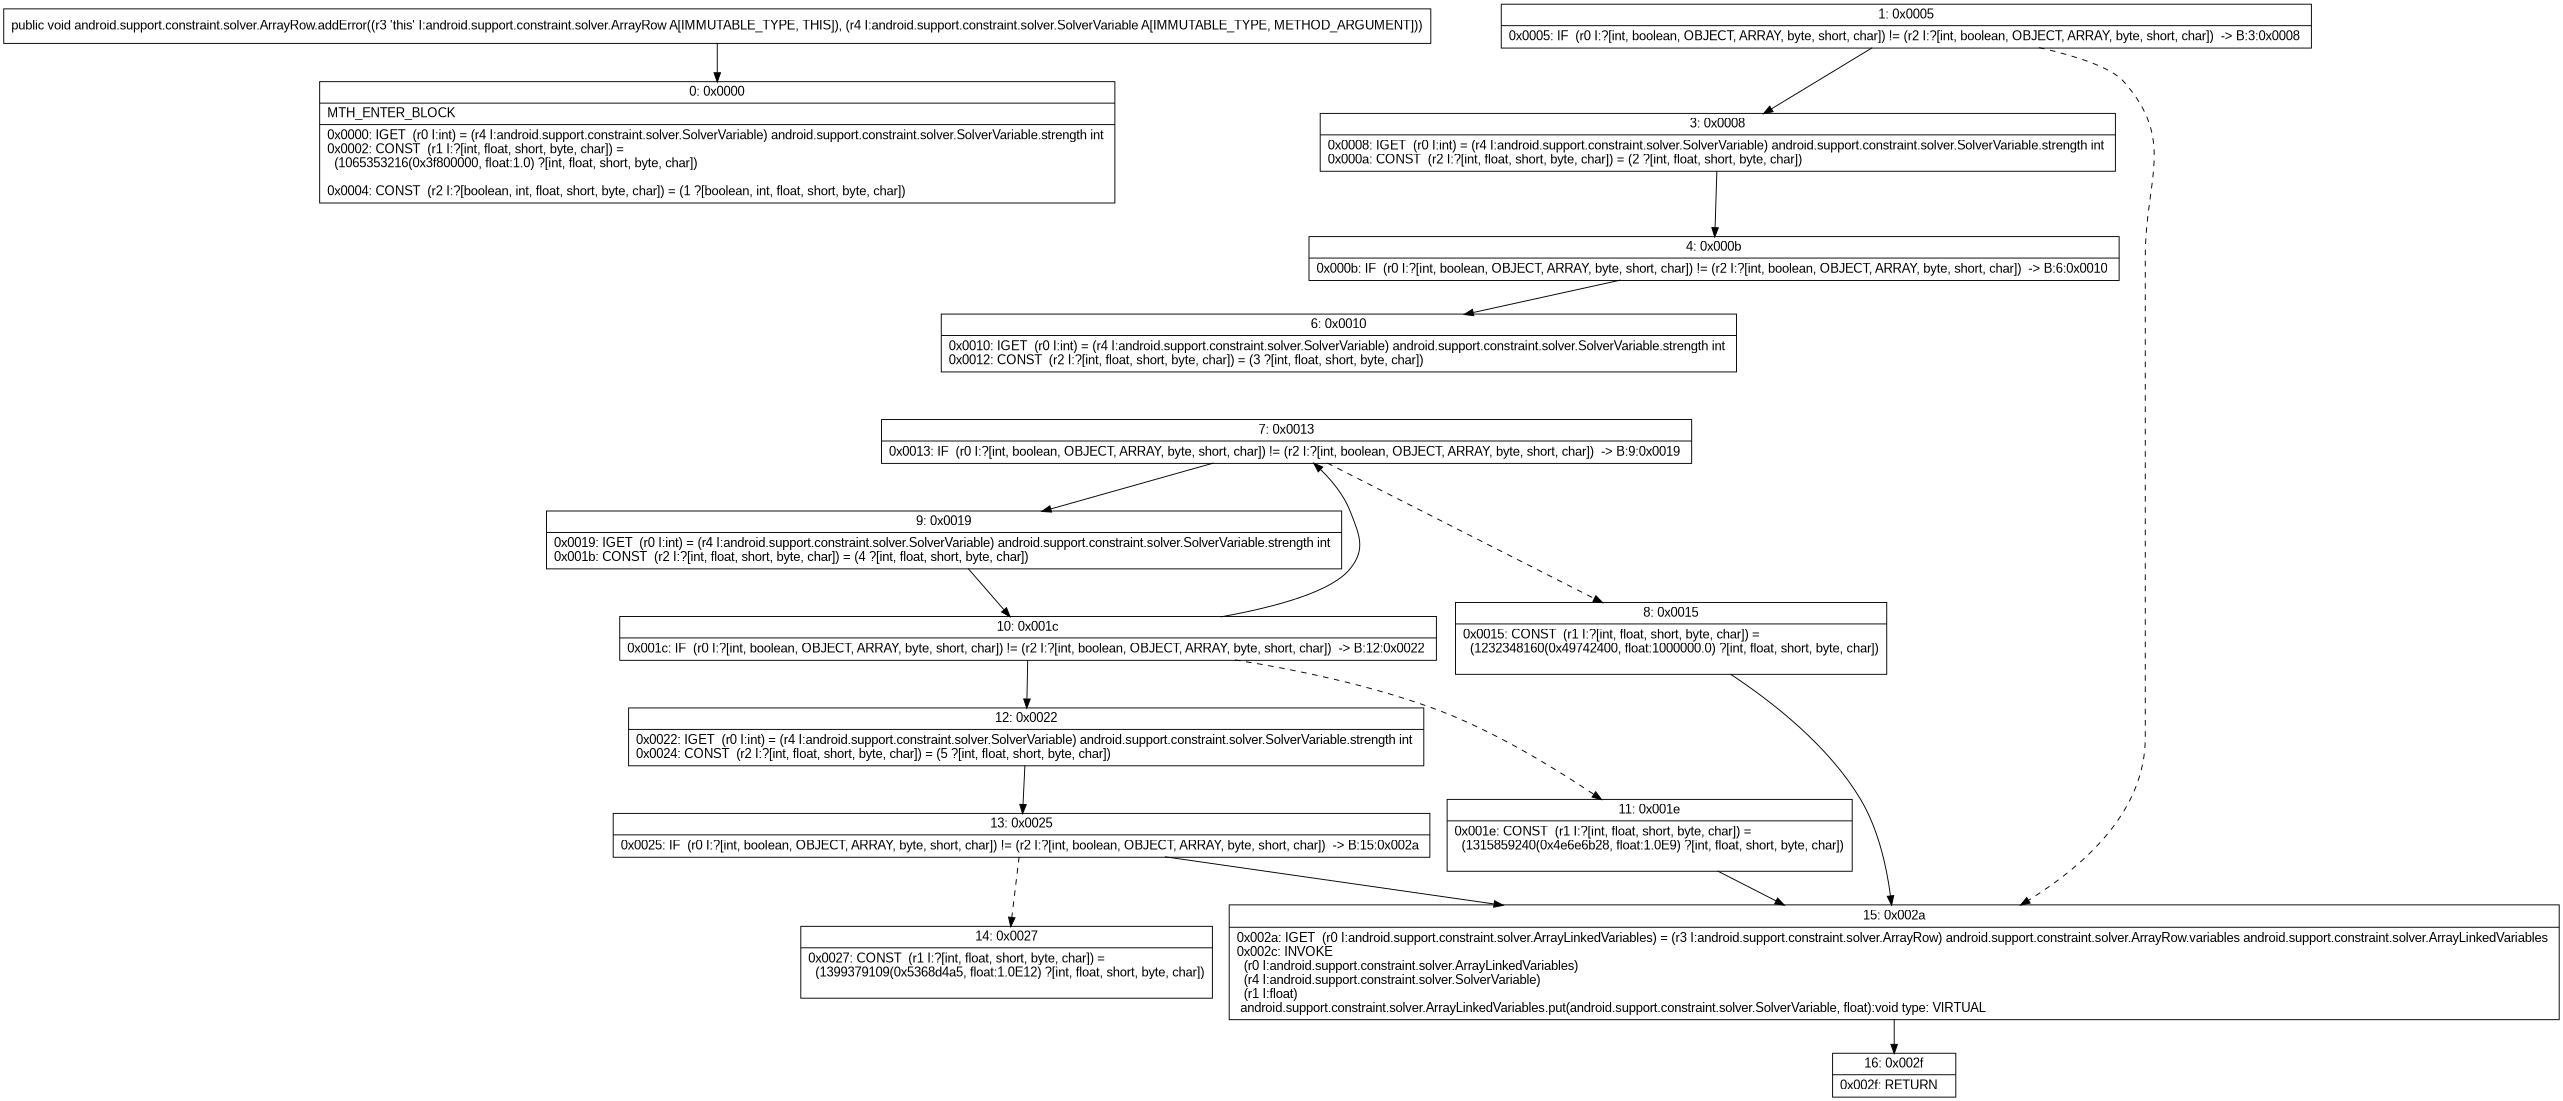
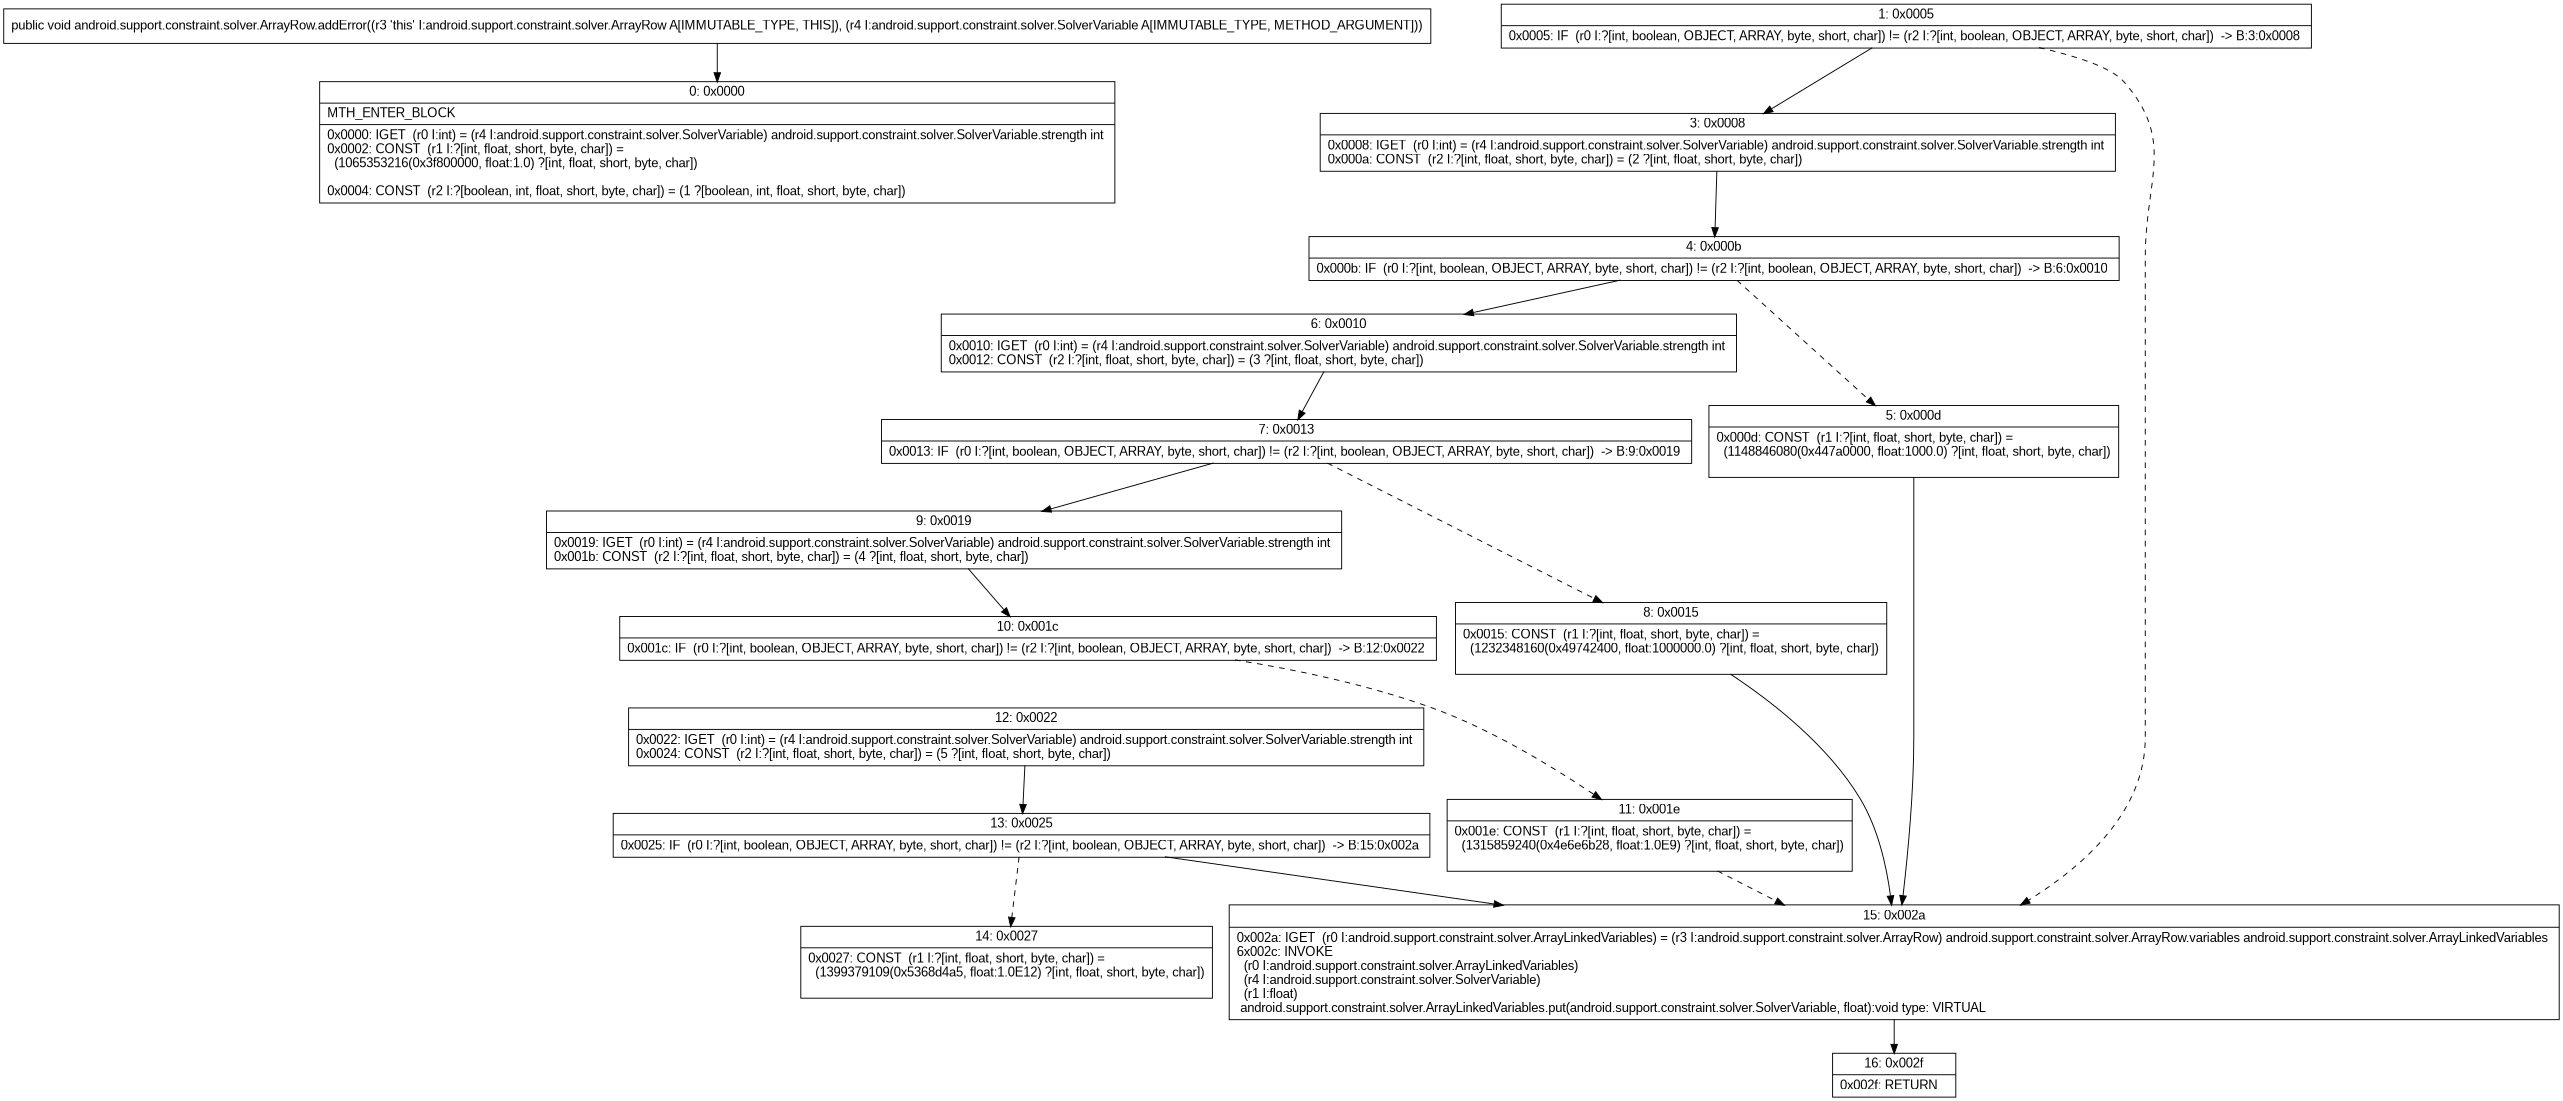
node "5: 0x000d": added
edge "10: 0x001c" -> "7: 0x0013": now "6: 0x0010" -> "7: 0x0013"
edge "10: 0x001c" -> "12: 0x0022": removed
edge "11: 0x001e" -> "15: 0x002a": style solid -> dashed
node "15: 0x002a": text "0x002c: INVOKE" -> "6x002c: INVOKE"
